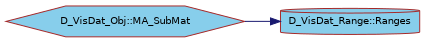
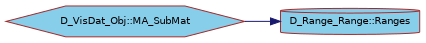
node "D_VisDat_Range::Ranges": label "D_VisDat_Range::Ranges" -> "D_Range_Range::Ranges"
